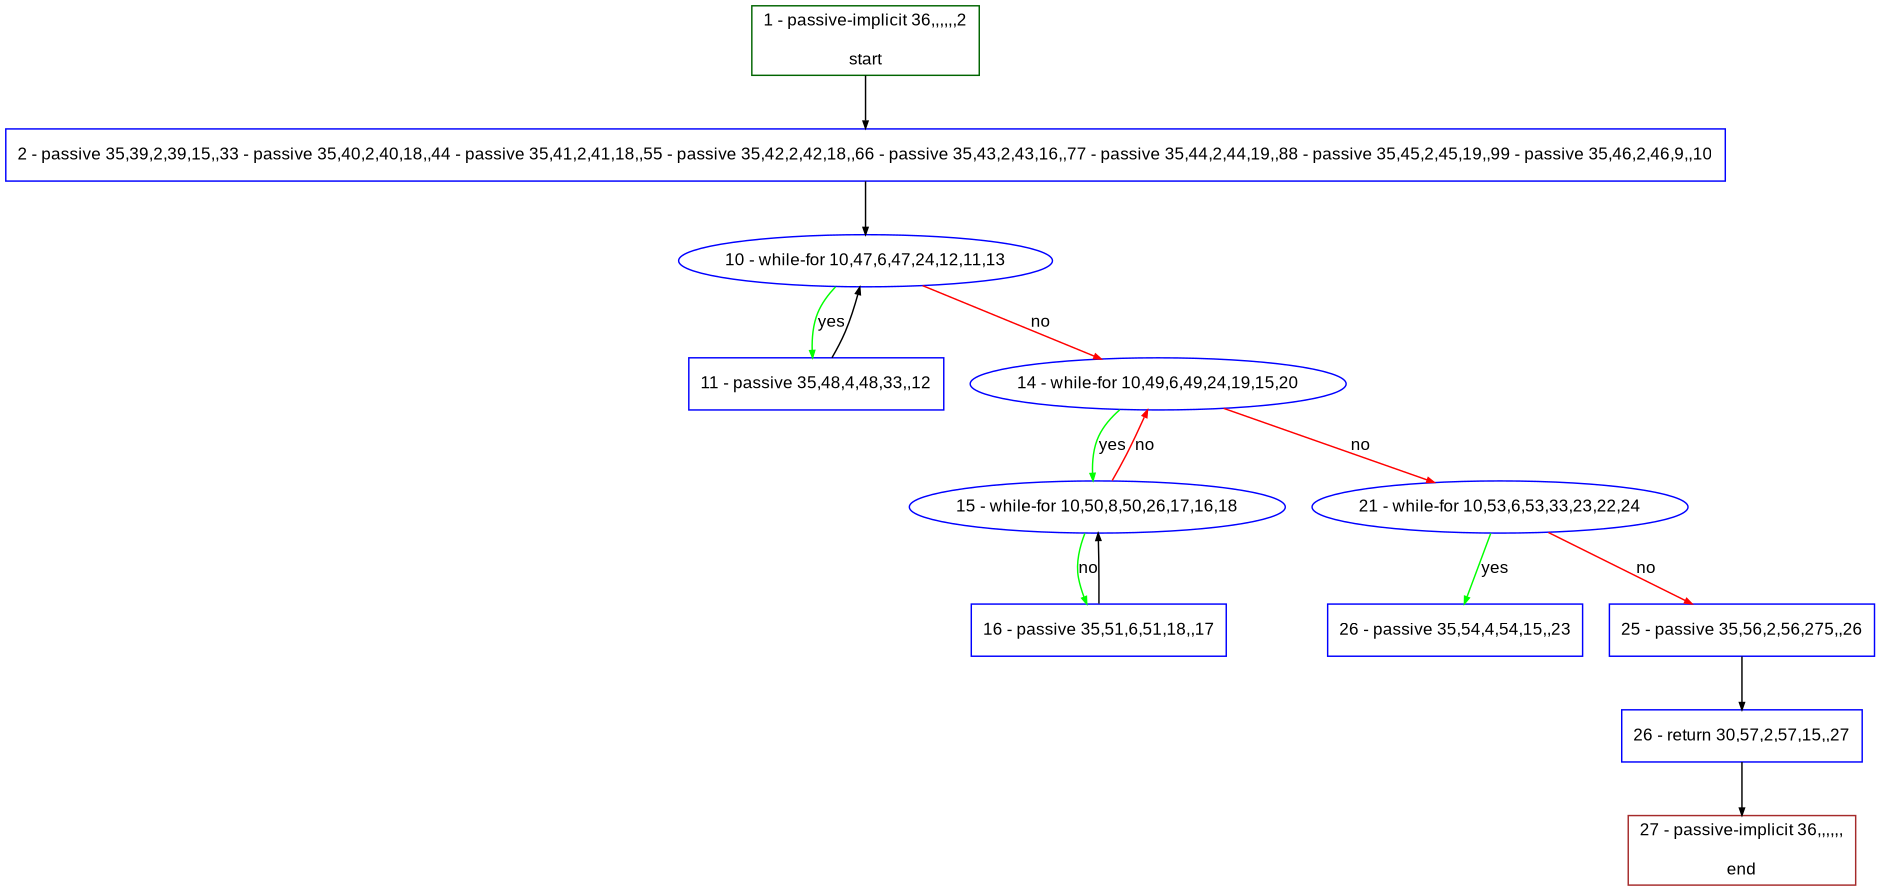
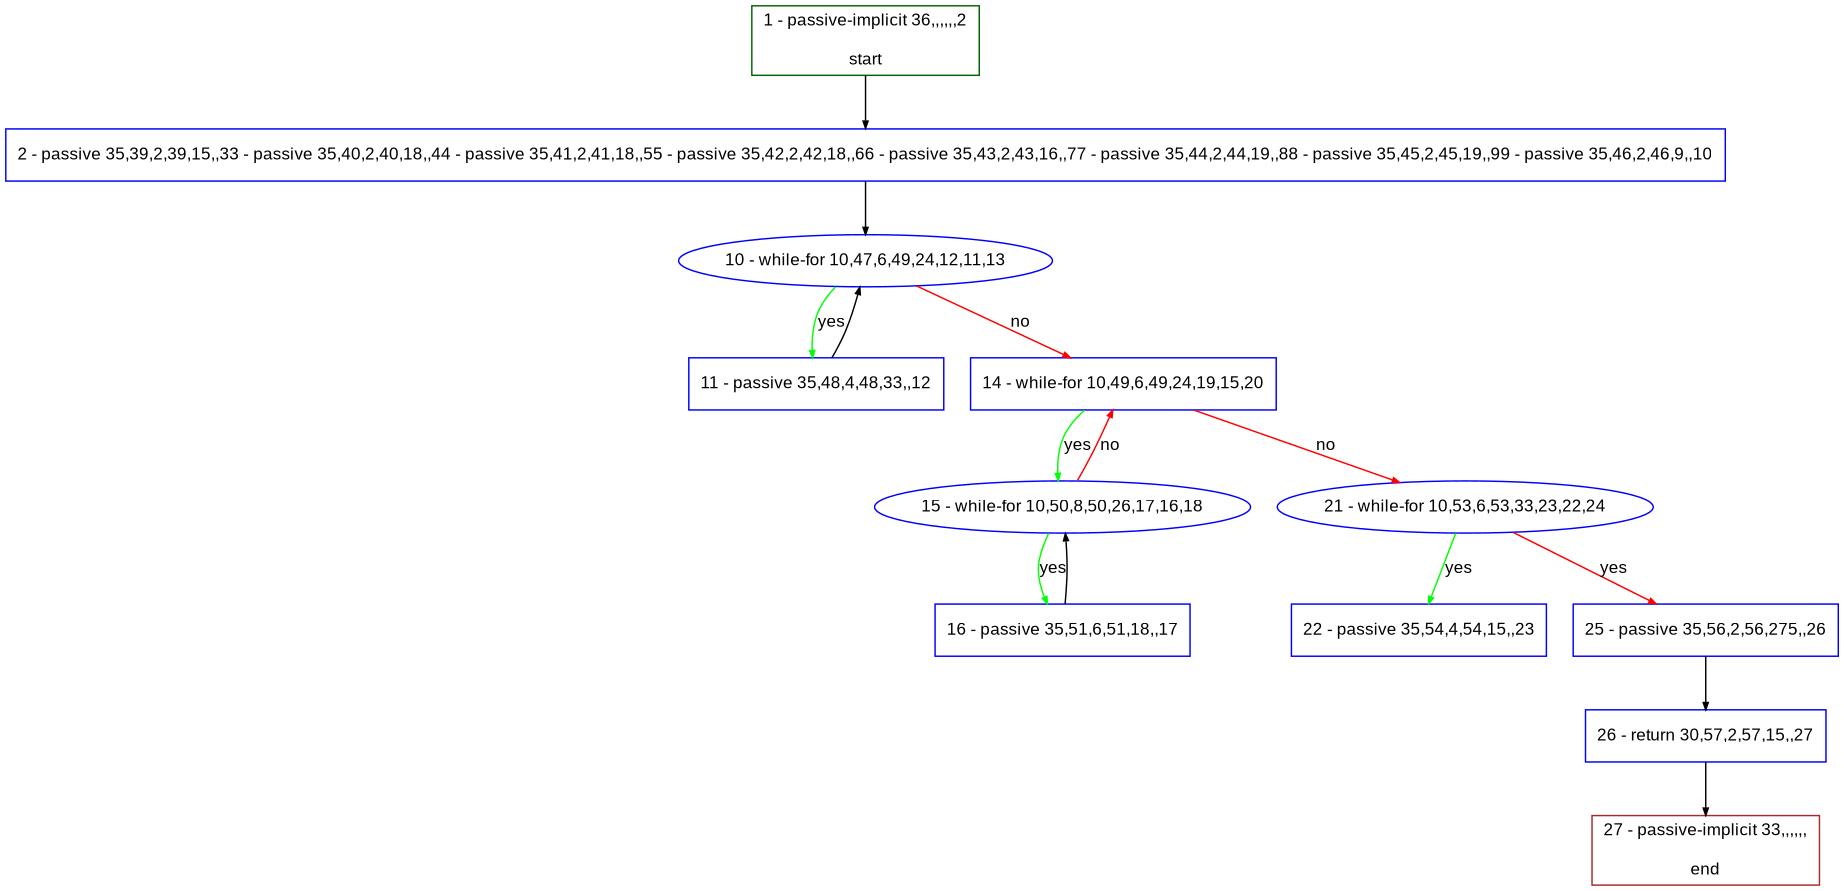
node "10 - while-for 10,47,6,47,24,12,11,13": label "10 - while-for 10,47,6,47,24,12,11,13" -> "10 - while-for 10,47,6,49,24,12,11,13"
node "14 - while-for 10,49,6,49,24,19,15,20": shape ellipse -> box
edge "15 - while-for 10,50,8,50,26,17,16,18" -> "16 - passive 35,51,6,51,18,,17": label "no" -> "yes"
edge "21 - while-for 10,53,6,53,33,23,22,24" -> "25 - passive 35,56,2,56,275,,26": label "no" -> "yes"
node "26 - passive 35,54,4,54,15,,23": label "26 - passive 35,54,4,54,15,,23" -> "22 - passive 35,54,4,54,15,,23"
node "27 - passive-implicit 36,,,,,, end": label "27 - passive-implicit 36,,,,,, end" -> "27 - passive-implicit 33,,,,,, end"
